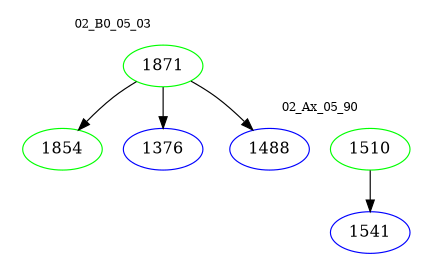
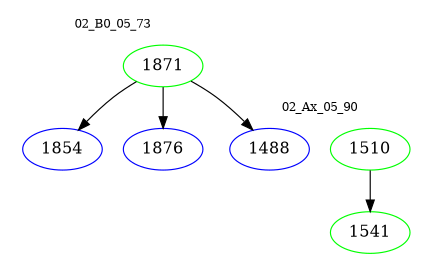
cluster "02_B0_05_03": label "02_B0_05_03" -> "02_B0_05_73"
node "1854": color green -> blue
node "1376": label "1376" -> "1876"
node "1541": color blue -> green
